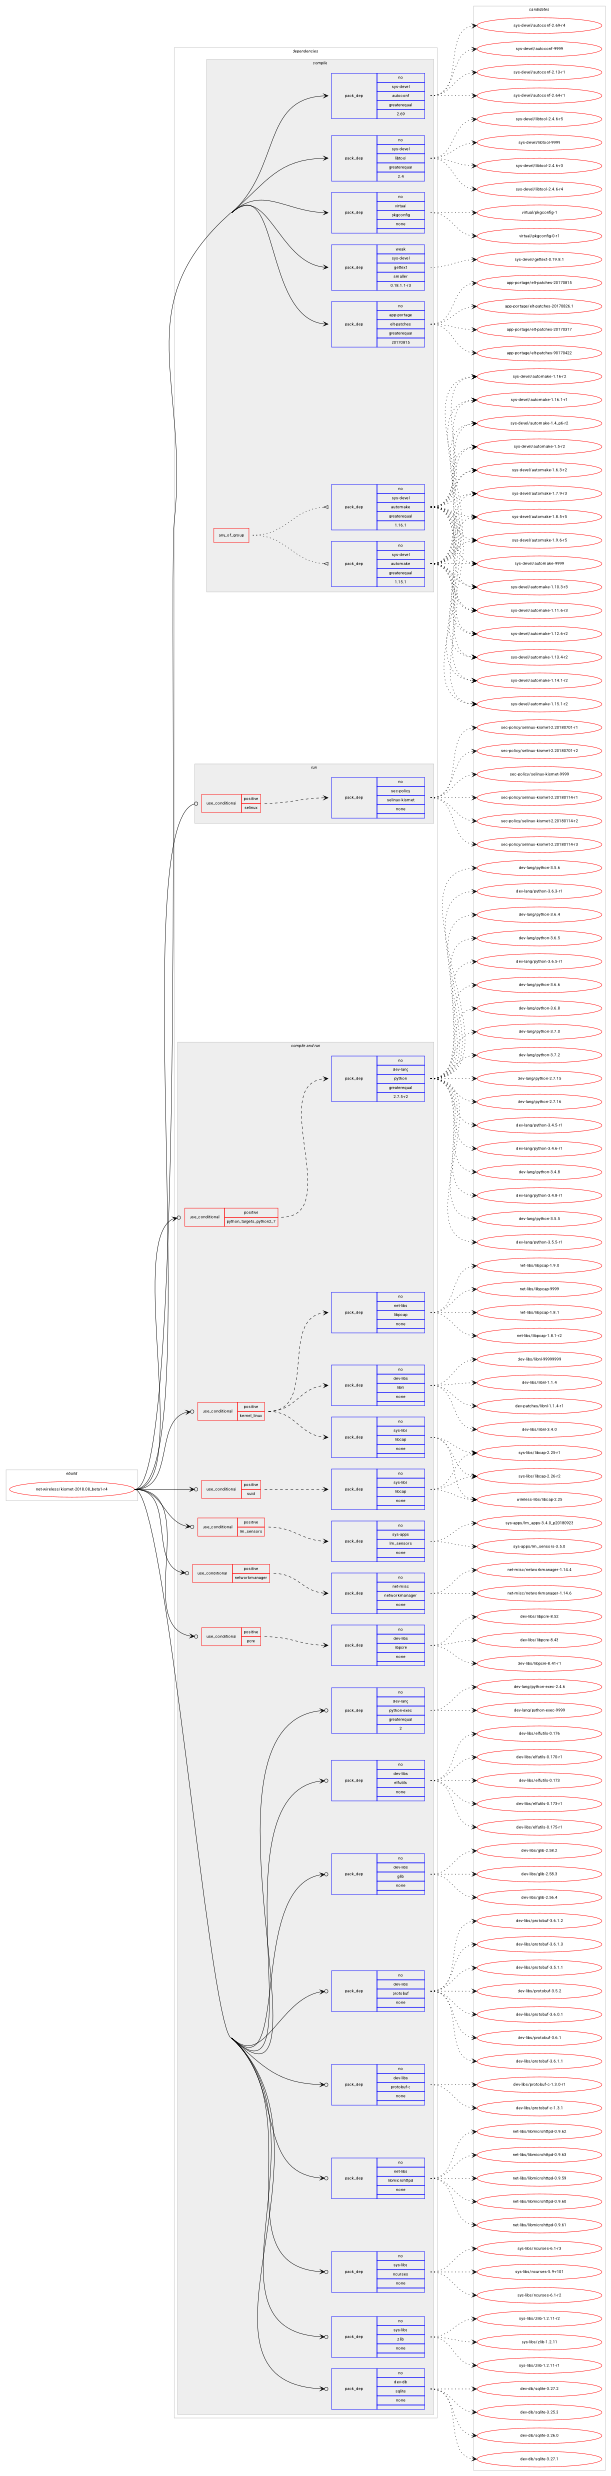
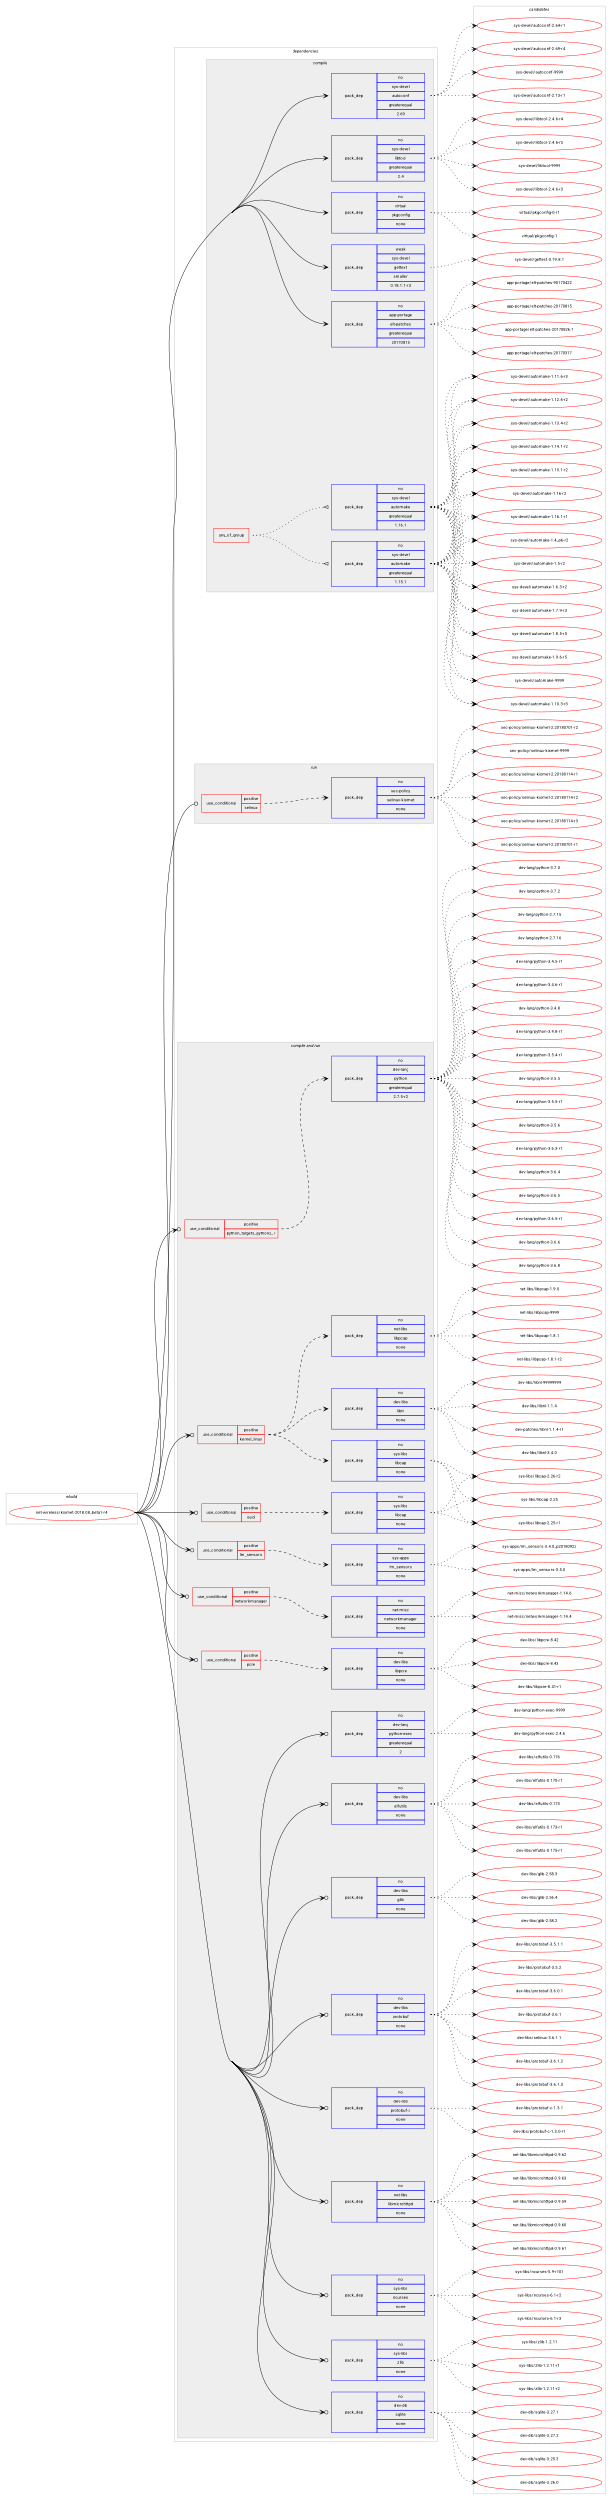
node "dev-lang/python-3.5.4-r1": added
node "wireless-libs/libcap-2.25": label "wireless-libs/libcap-2.25" -> "sys-libs/libcap-2.25"
node "sys-apps/lm_apps-3.4.0_p20180923": label "sys-apps/lm_apps-3.4.0_p20180923" -> "sys-apps/lm_sensors-3.4.0_p20180923"
node "dev-libs/libpcre-8.52": label "dev-libs/libpcre-8.52" -> "dev-libs/libpcre-8.42"
node "dev-libs/protobuf-3.6.1.1": label "dev-libs/protobuf-3.6.1.1" -> "dev-libs/selinux-3.6.1.1"
